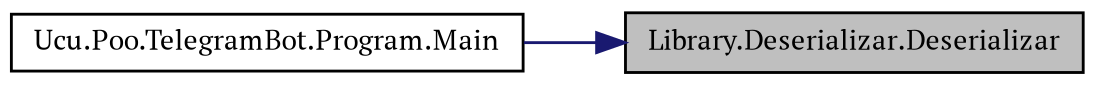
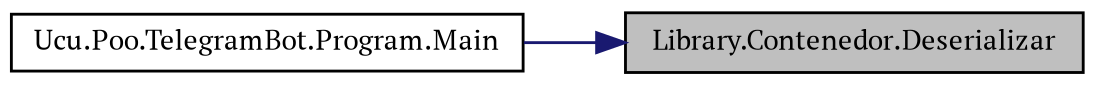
node "Library.Deserializar.Deserializar": label "Library.Deserializar.Deserializar" -> "Library.Contenedor.Deserializar"
